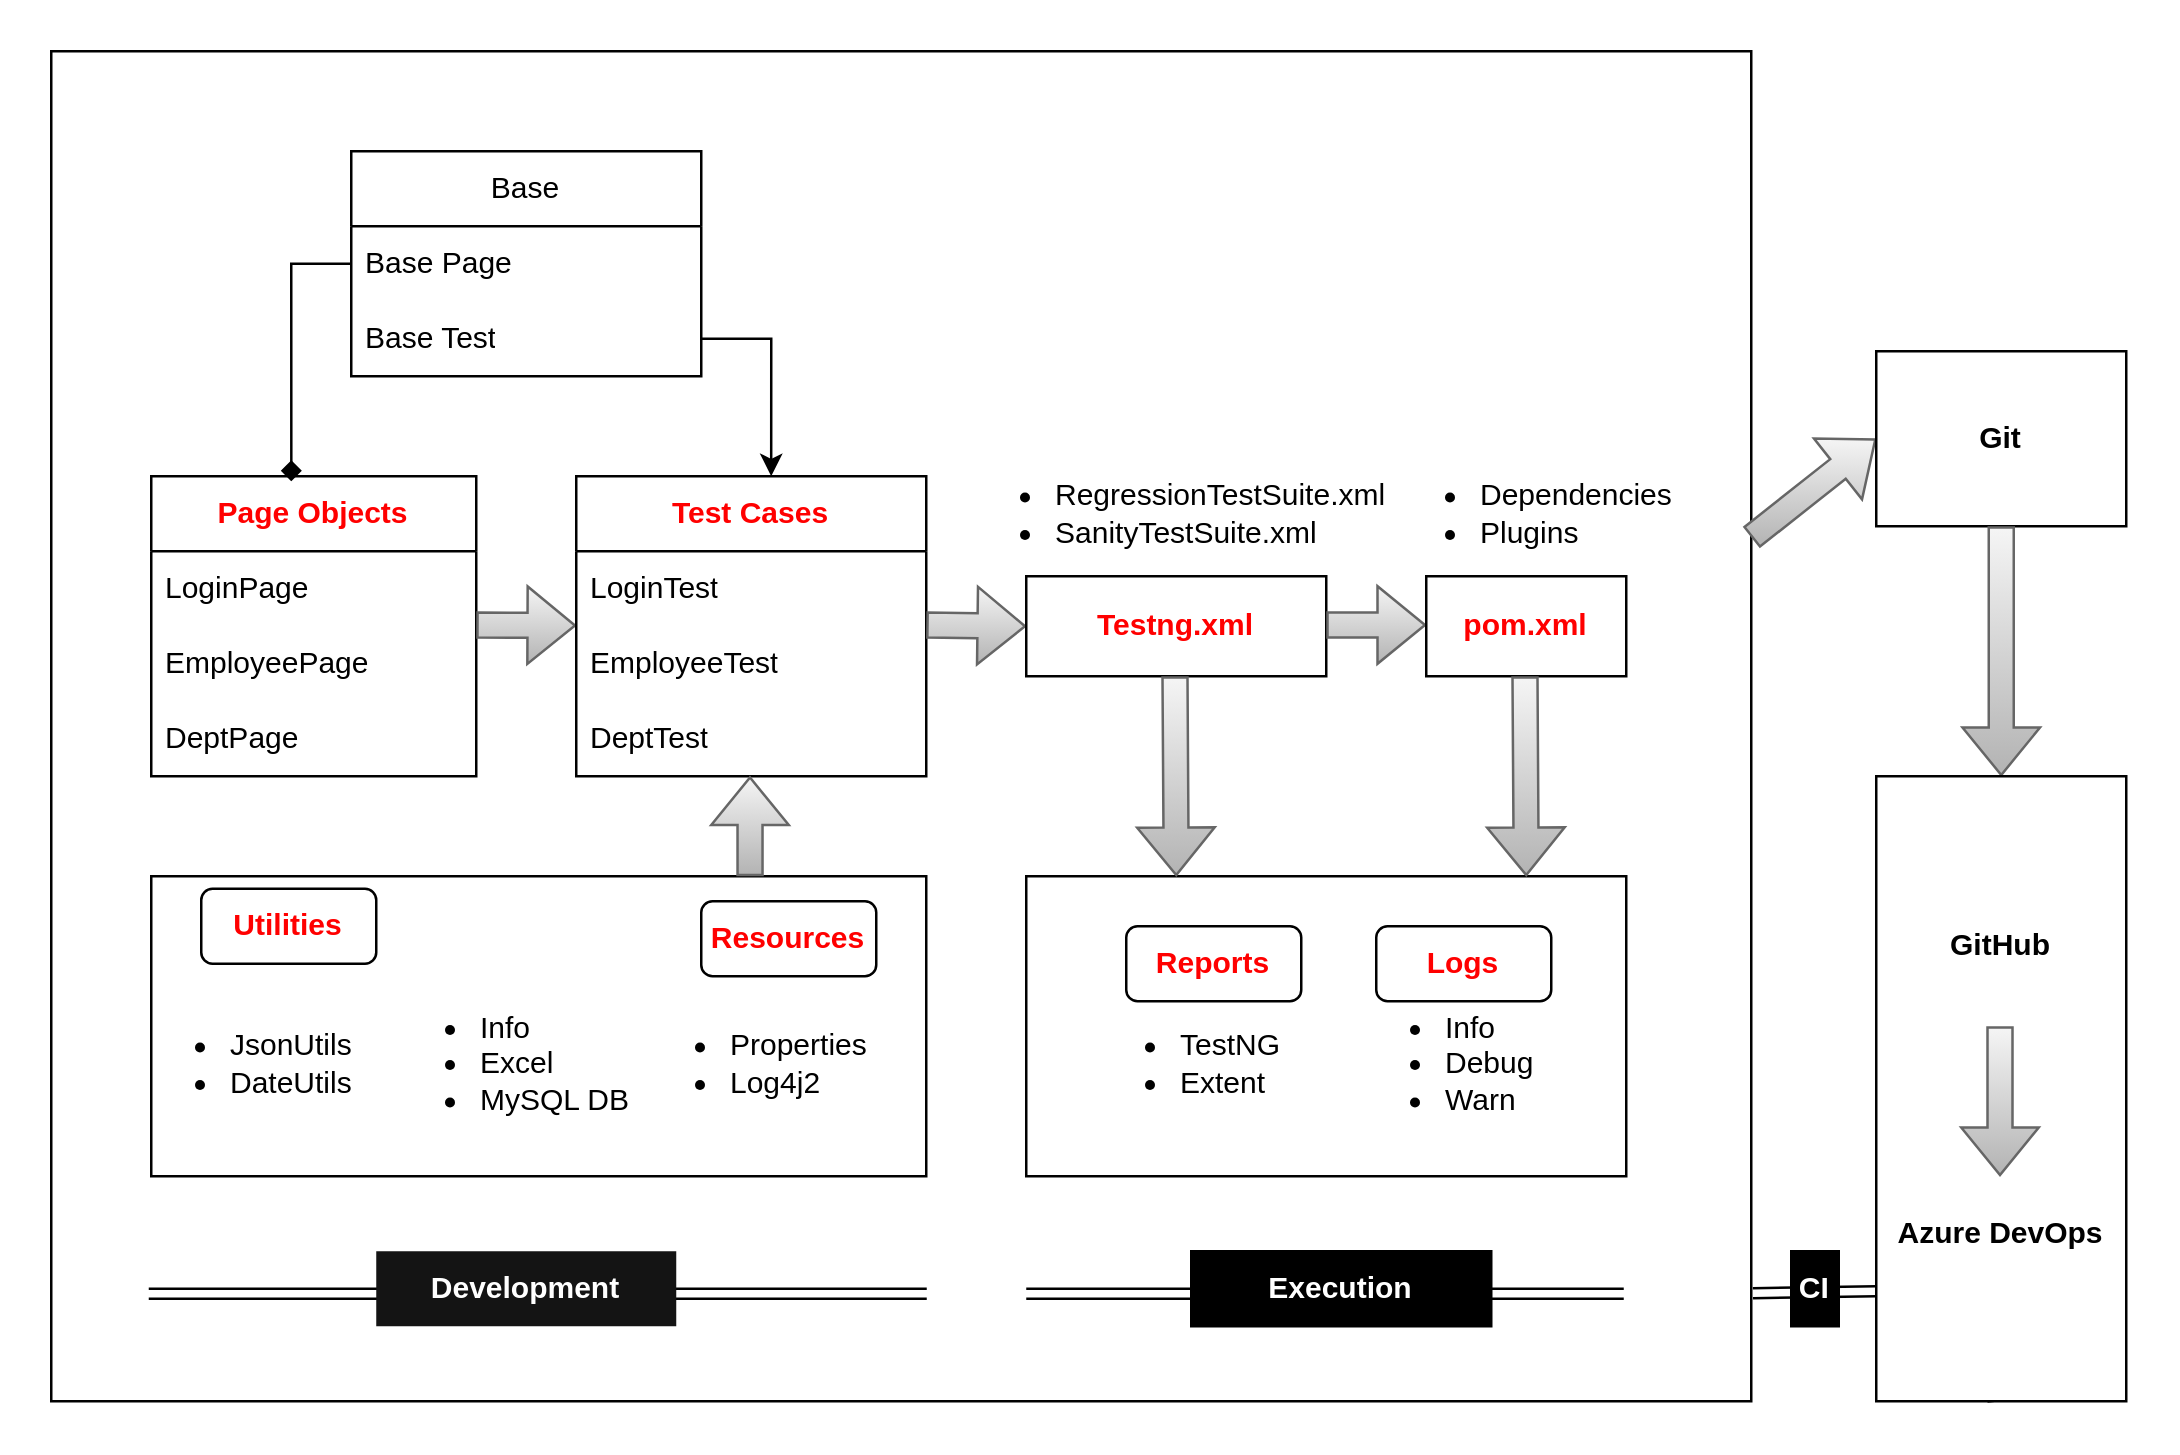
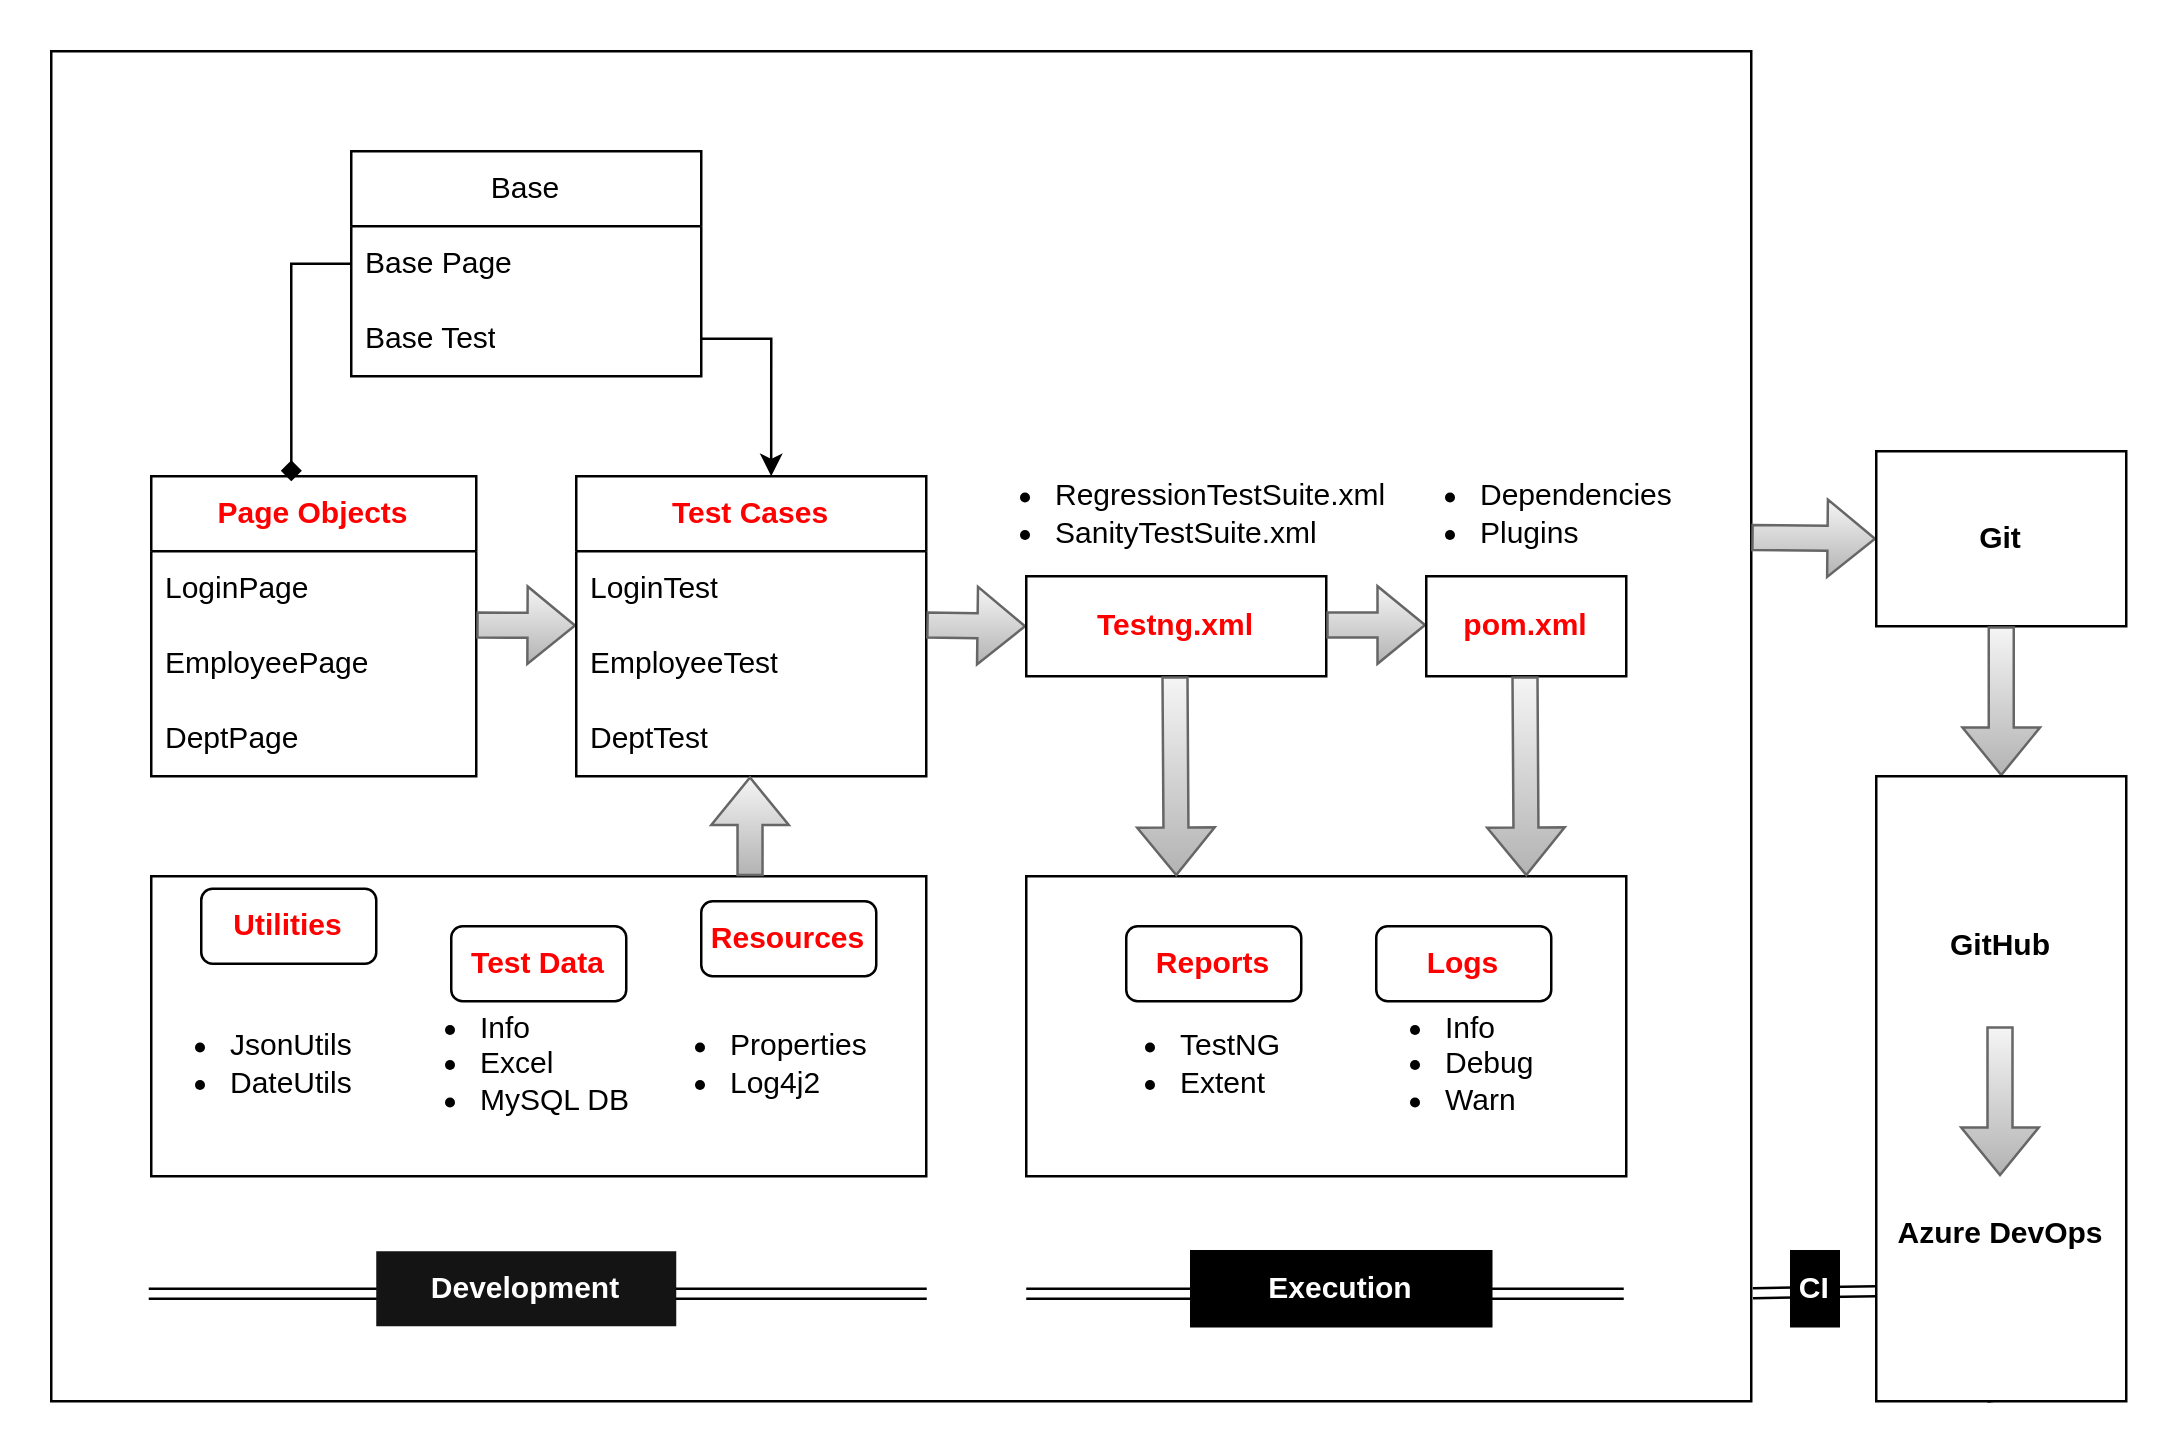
node "Git": moved (2001, 439) -> (2001, 539)
node "Test Data": added
